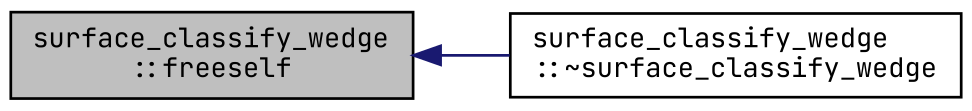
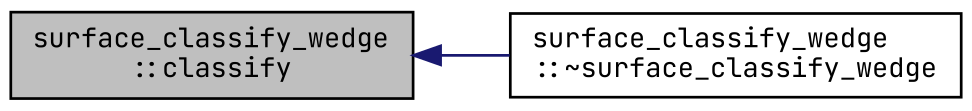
node "surface_classify_wedge ::freeself": label "surface_classify_wedge ::freeself" -> "surface_classify_wedge ::classify"
